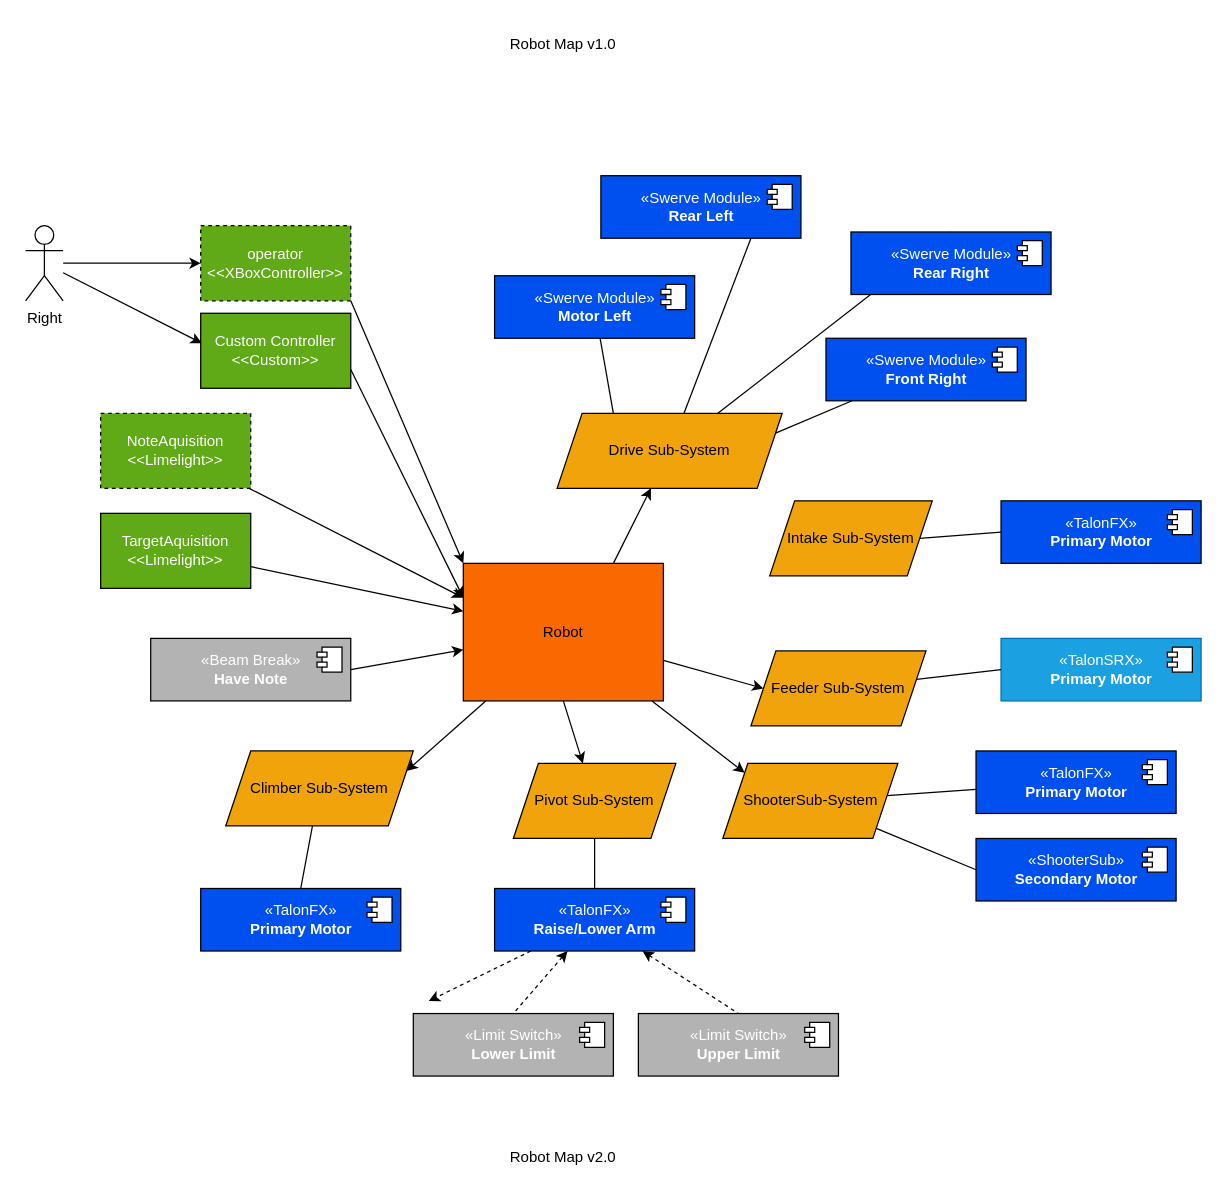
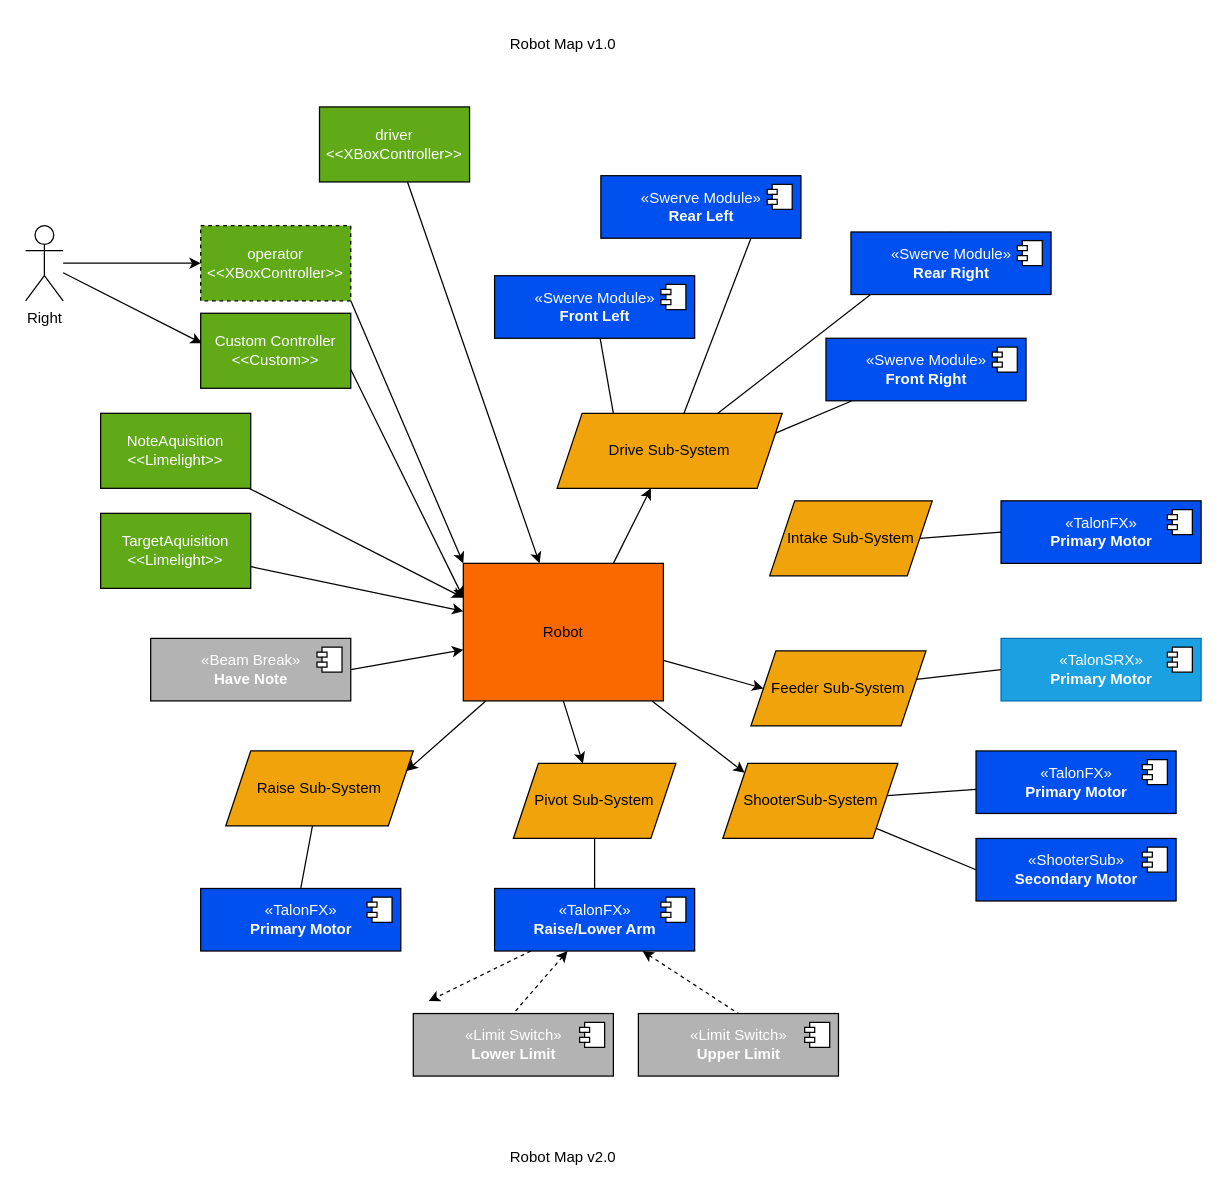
node "driver <<XBoxController>>": added
node "«Swerve Module» Motor Left": label "«Swerve Module» Motor Left" -> "«Swerve Module» Front Left"
edge "driver <<XBoxController>>" -> "Robot": added
node "NoteAquisition <<Limelight>>": style dashed -> solid
node "Climber Sub-System": label "Climber Sub-System" -> "Raise Sub-System"
